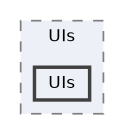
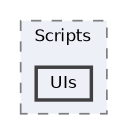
cluster "UIs": label "UIs" -> "Scripts"
